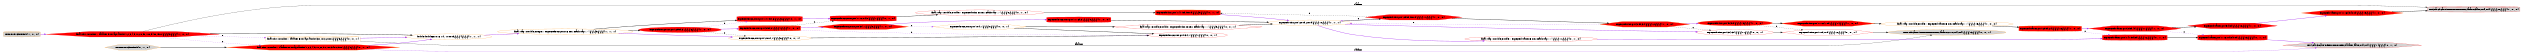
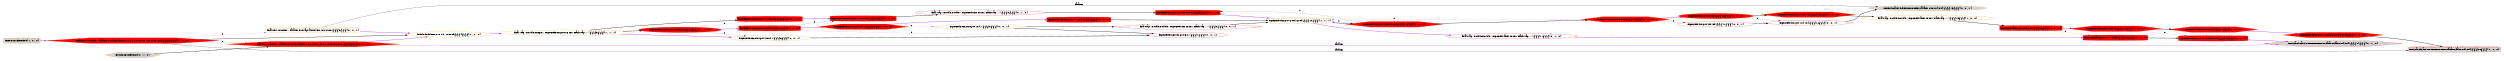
node "expectedMins.put(-200d,-200d)@@@10@@@['1', '1', '1']": shape ellipse -> cylinder
edge "expectedMins.put(-200d,-200d)@@@10@@@['1', '1', '1']" -> "expectedMins.put(-3d,-3d)@@@11@@@['0', '0', '1']": removed
